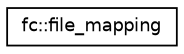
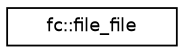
node "fc::file_mapping": label "fc::file_mapping" -> "fc::file_file"
